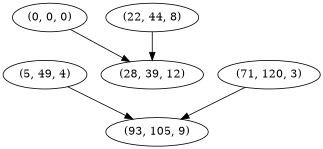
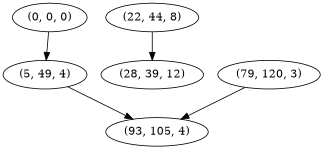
edge "(0, 0, 0)" -> "(28, 39, 12)": now "(0, 0, 0)" -> "(5, 49, 4)"
node "(71, 120, 3)": label "(71, 120, 3)" -> "(79, 120, 3)"
node "(93, 105, 9)": label "(93, 105, 9)" -> "(93, 105, 4)"
